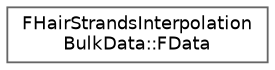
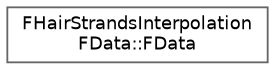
node "FHairStrandsInterpolation BulkData::FData": label "FHairStrandsInterpolation BulkData::FData" -> "FHairStrandsInterpolation FData::FData"
